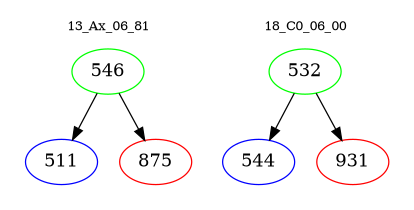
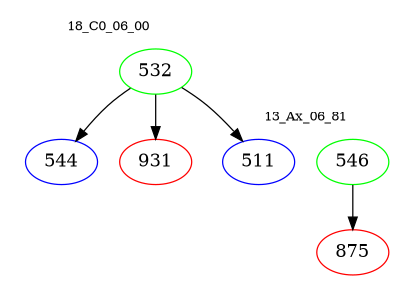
edge "546" -> "511": now "532" -> "511"
